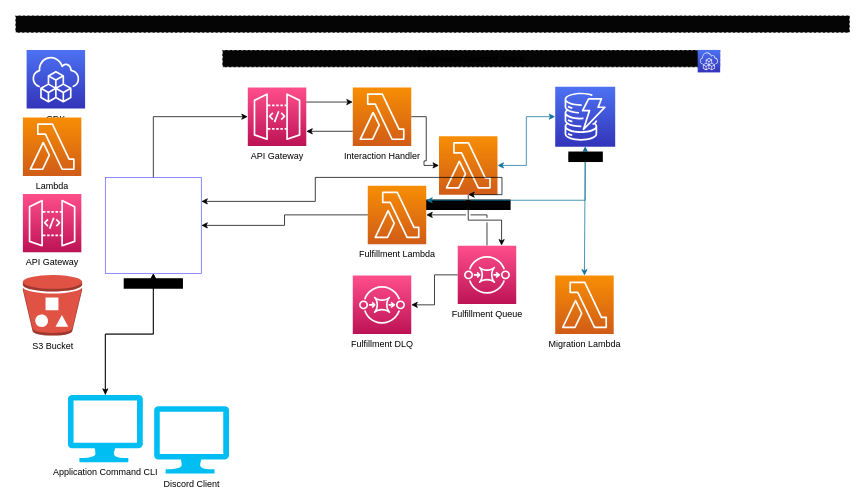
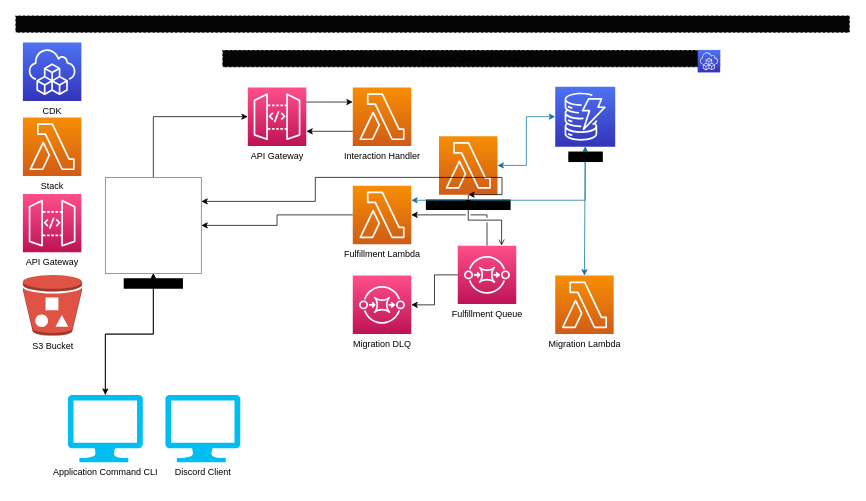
node "Halloween Discord Stack": label "Halloween Discord Stack" -> "Lambda Discord Stack"
node "CDK": moved (56, 79) -> (52, 72)
edge "Interaction Handler" -> "Command Processor": removed
node "Lambda": label "Lambda" -> "Stack"
node "Fulfillment Lambda": moved (397, 215) -> (382, 215)
edge "Command Processor" -> "Fulfillment Queue": arrowhead classic -> open
node "Fulfillment DLQ": label "Fulfillment DLQ" -> "Migration DLQ"
node "Discord Client": moved (192, 440) -> (203, 429)
